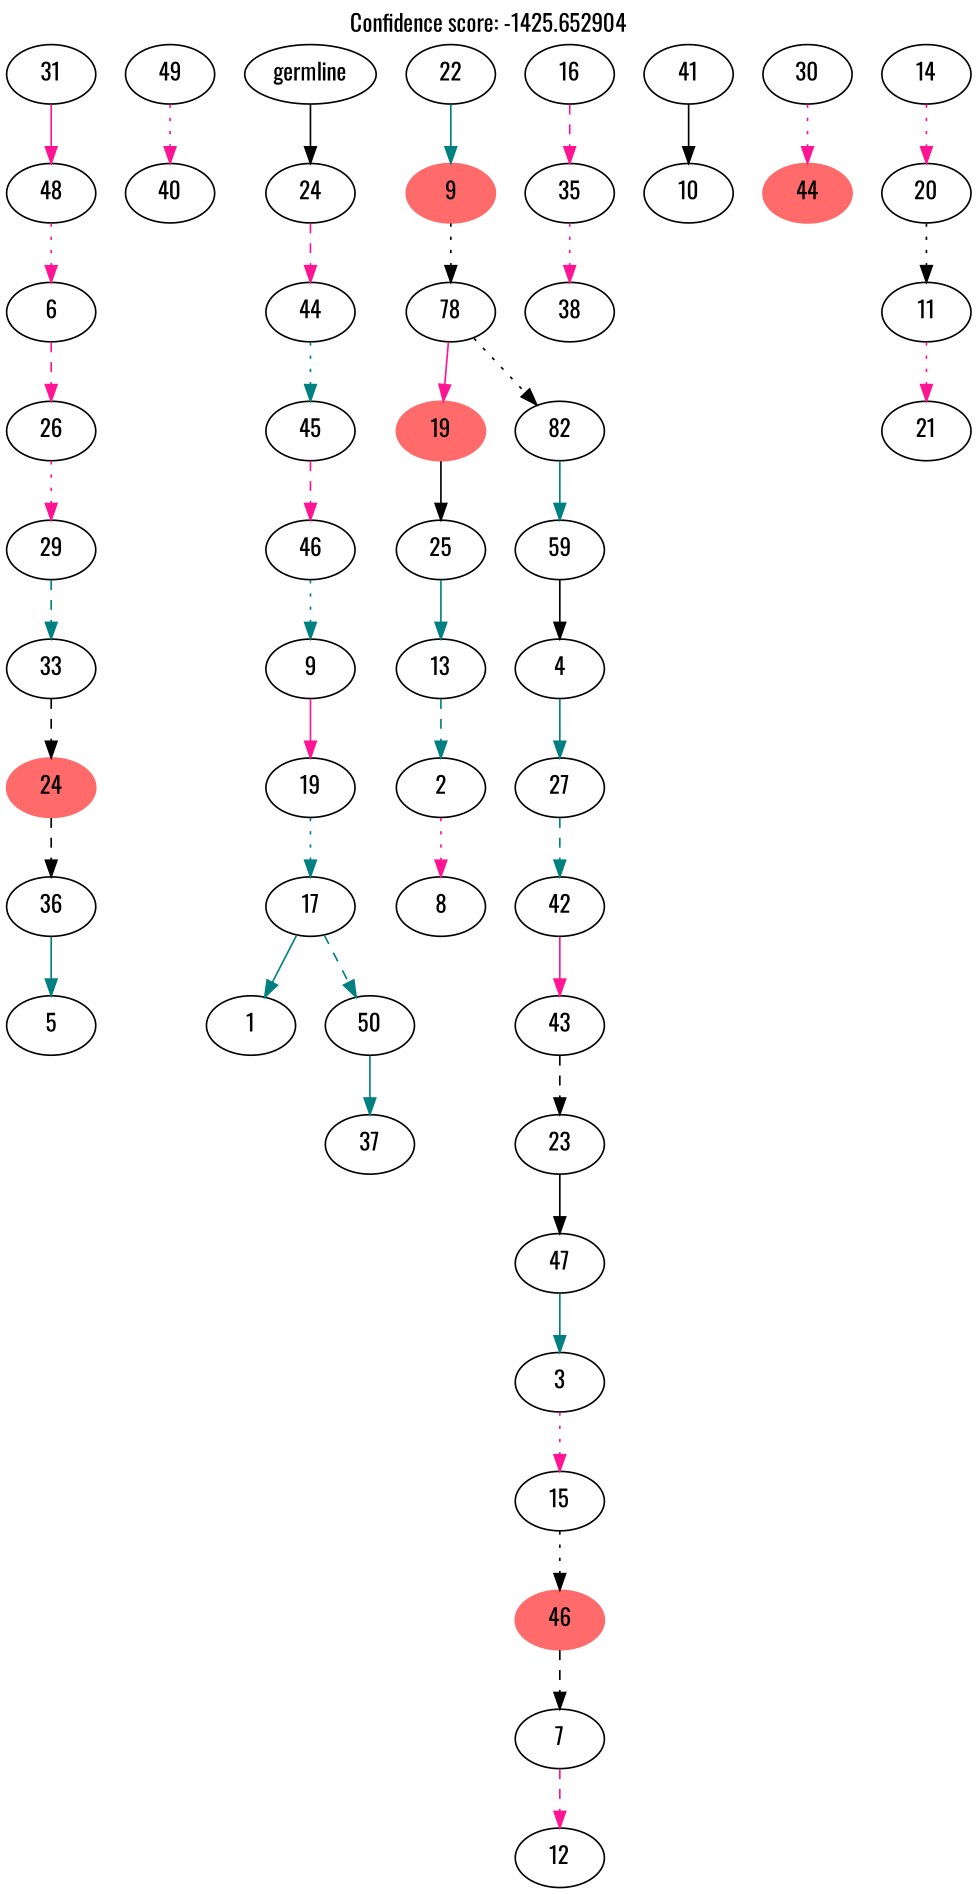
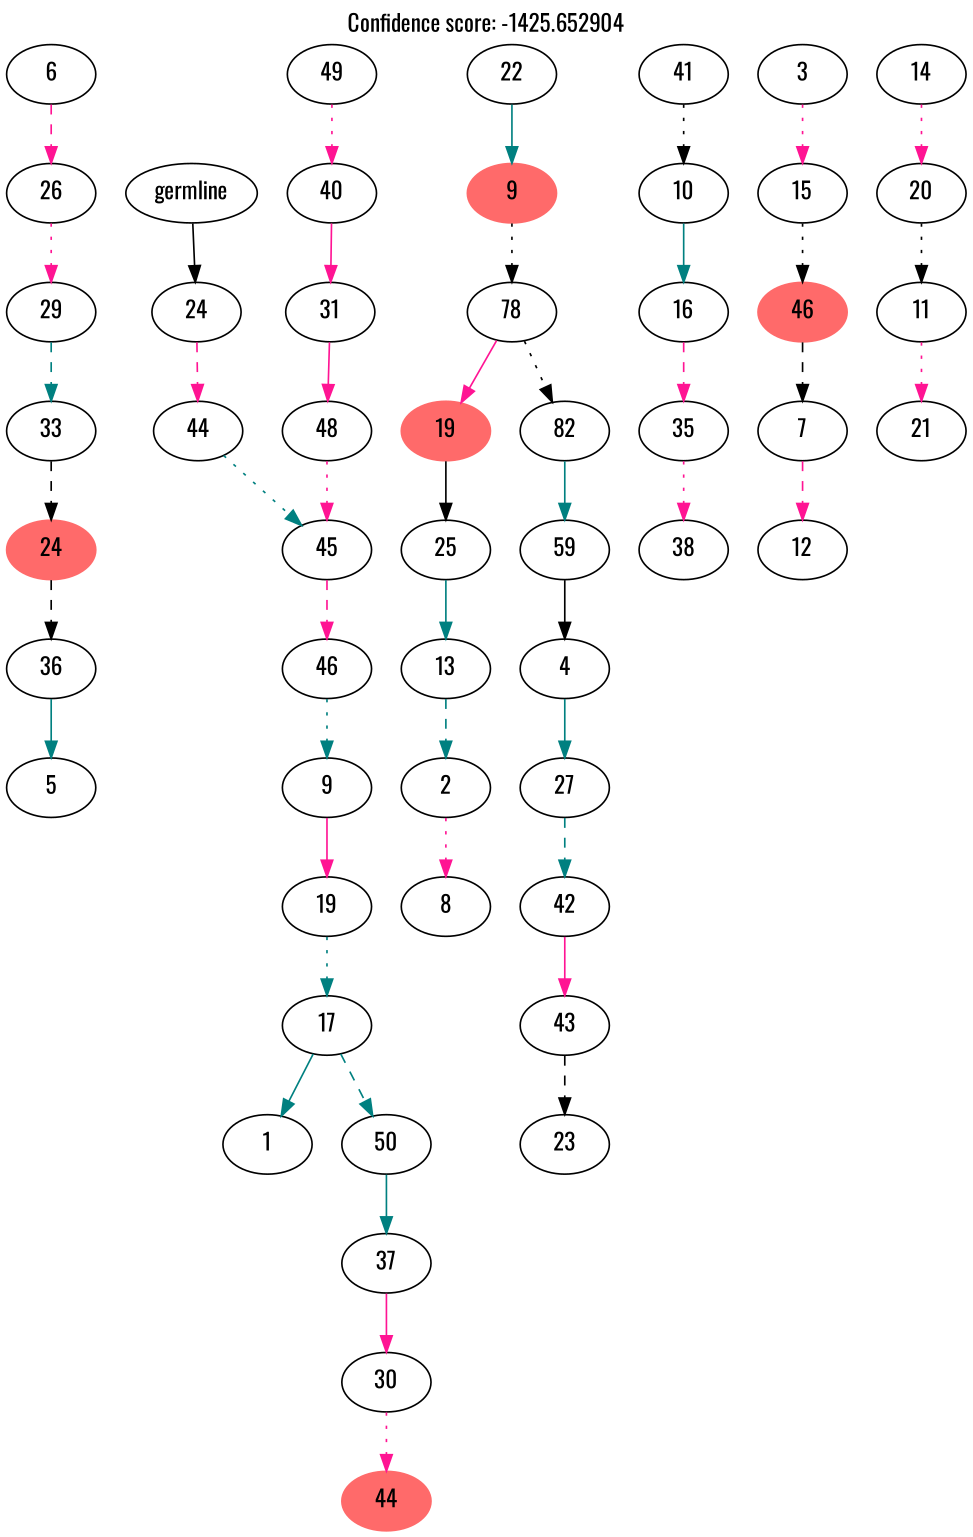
edge "41" -> "10": style solid -> dotted
edge "48" -> "6": now "48" -> "45"
edge "40" -> "31": added
edge "10" -> "16": added
node "47": removed
edge "37" -> "30": added
